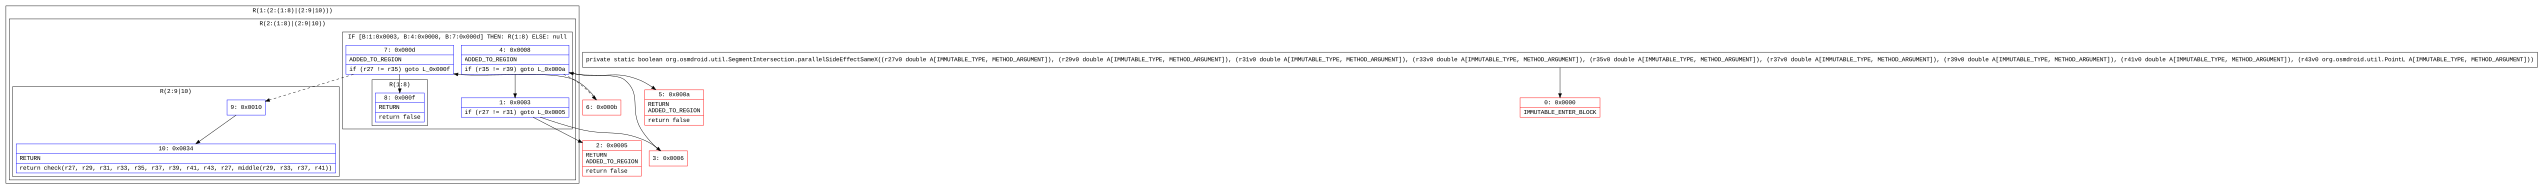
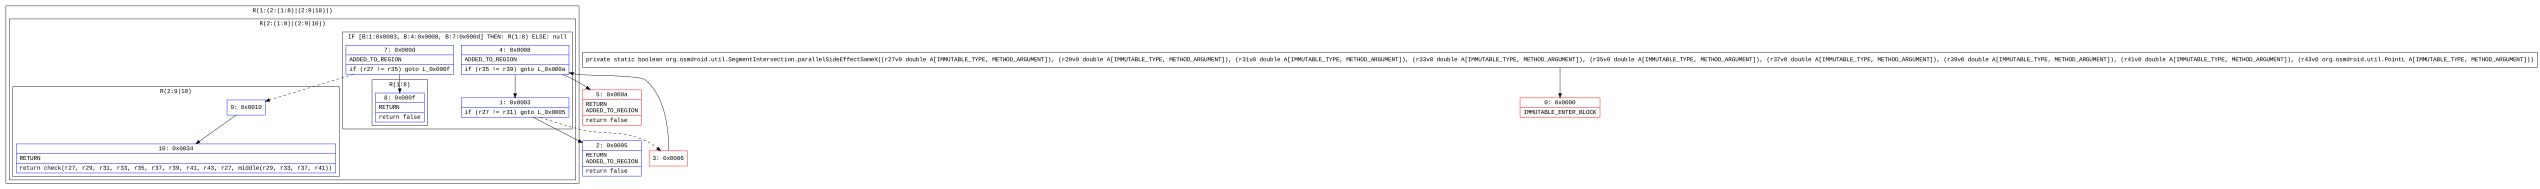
node "6: 0x000b": removed
edge "1: 0x0003" -> "3: 0x0006": style solid -> dashed
node "2: 0x0005": color red -> blue
